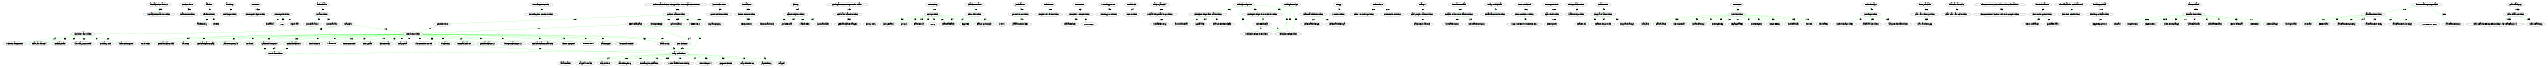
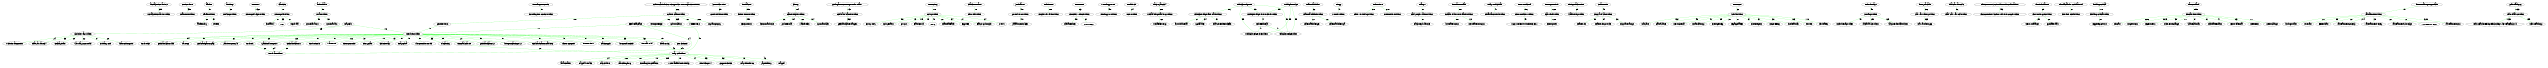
node "classichc": added
node "MillenniaThinker": added
edge "theunusualsuspectspodcast" -- "Valutainment_videos": label "178" -> "19"
edge "theunusualsuspectspodcast" -- "valuetainmentcom": now "Valutainment_videos" -- "valuetainmentcom"
node "NormalWorld": added
